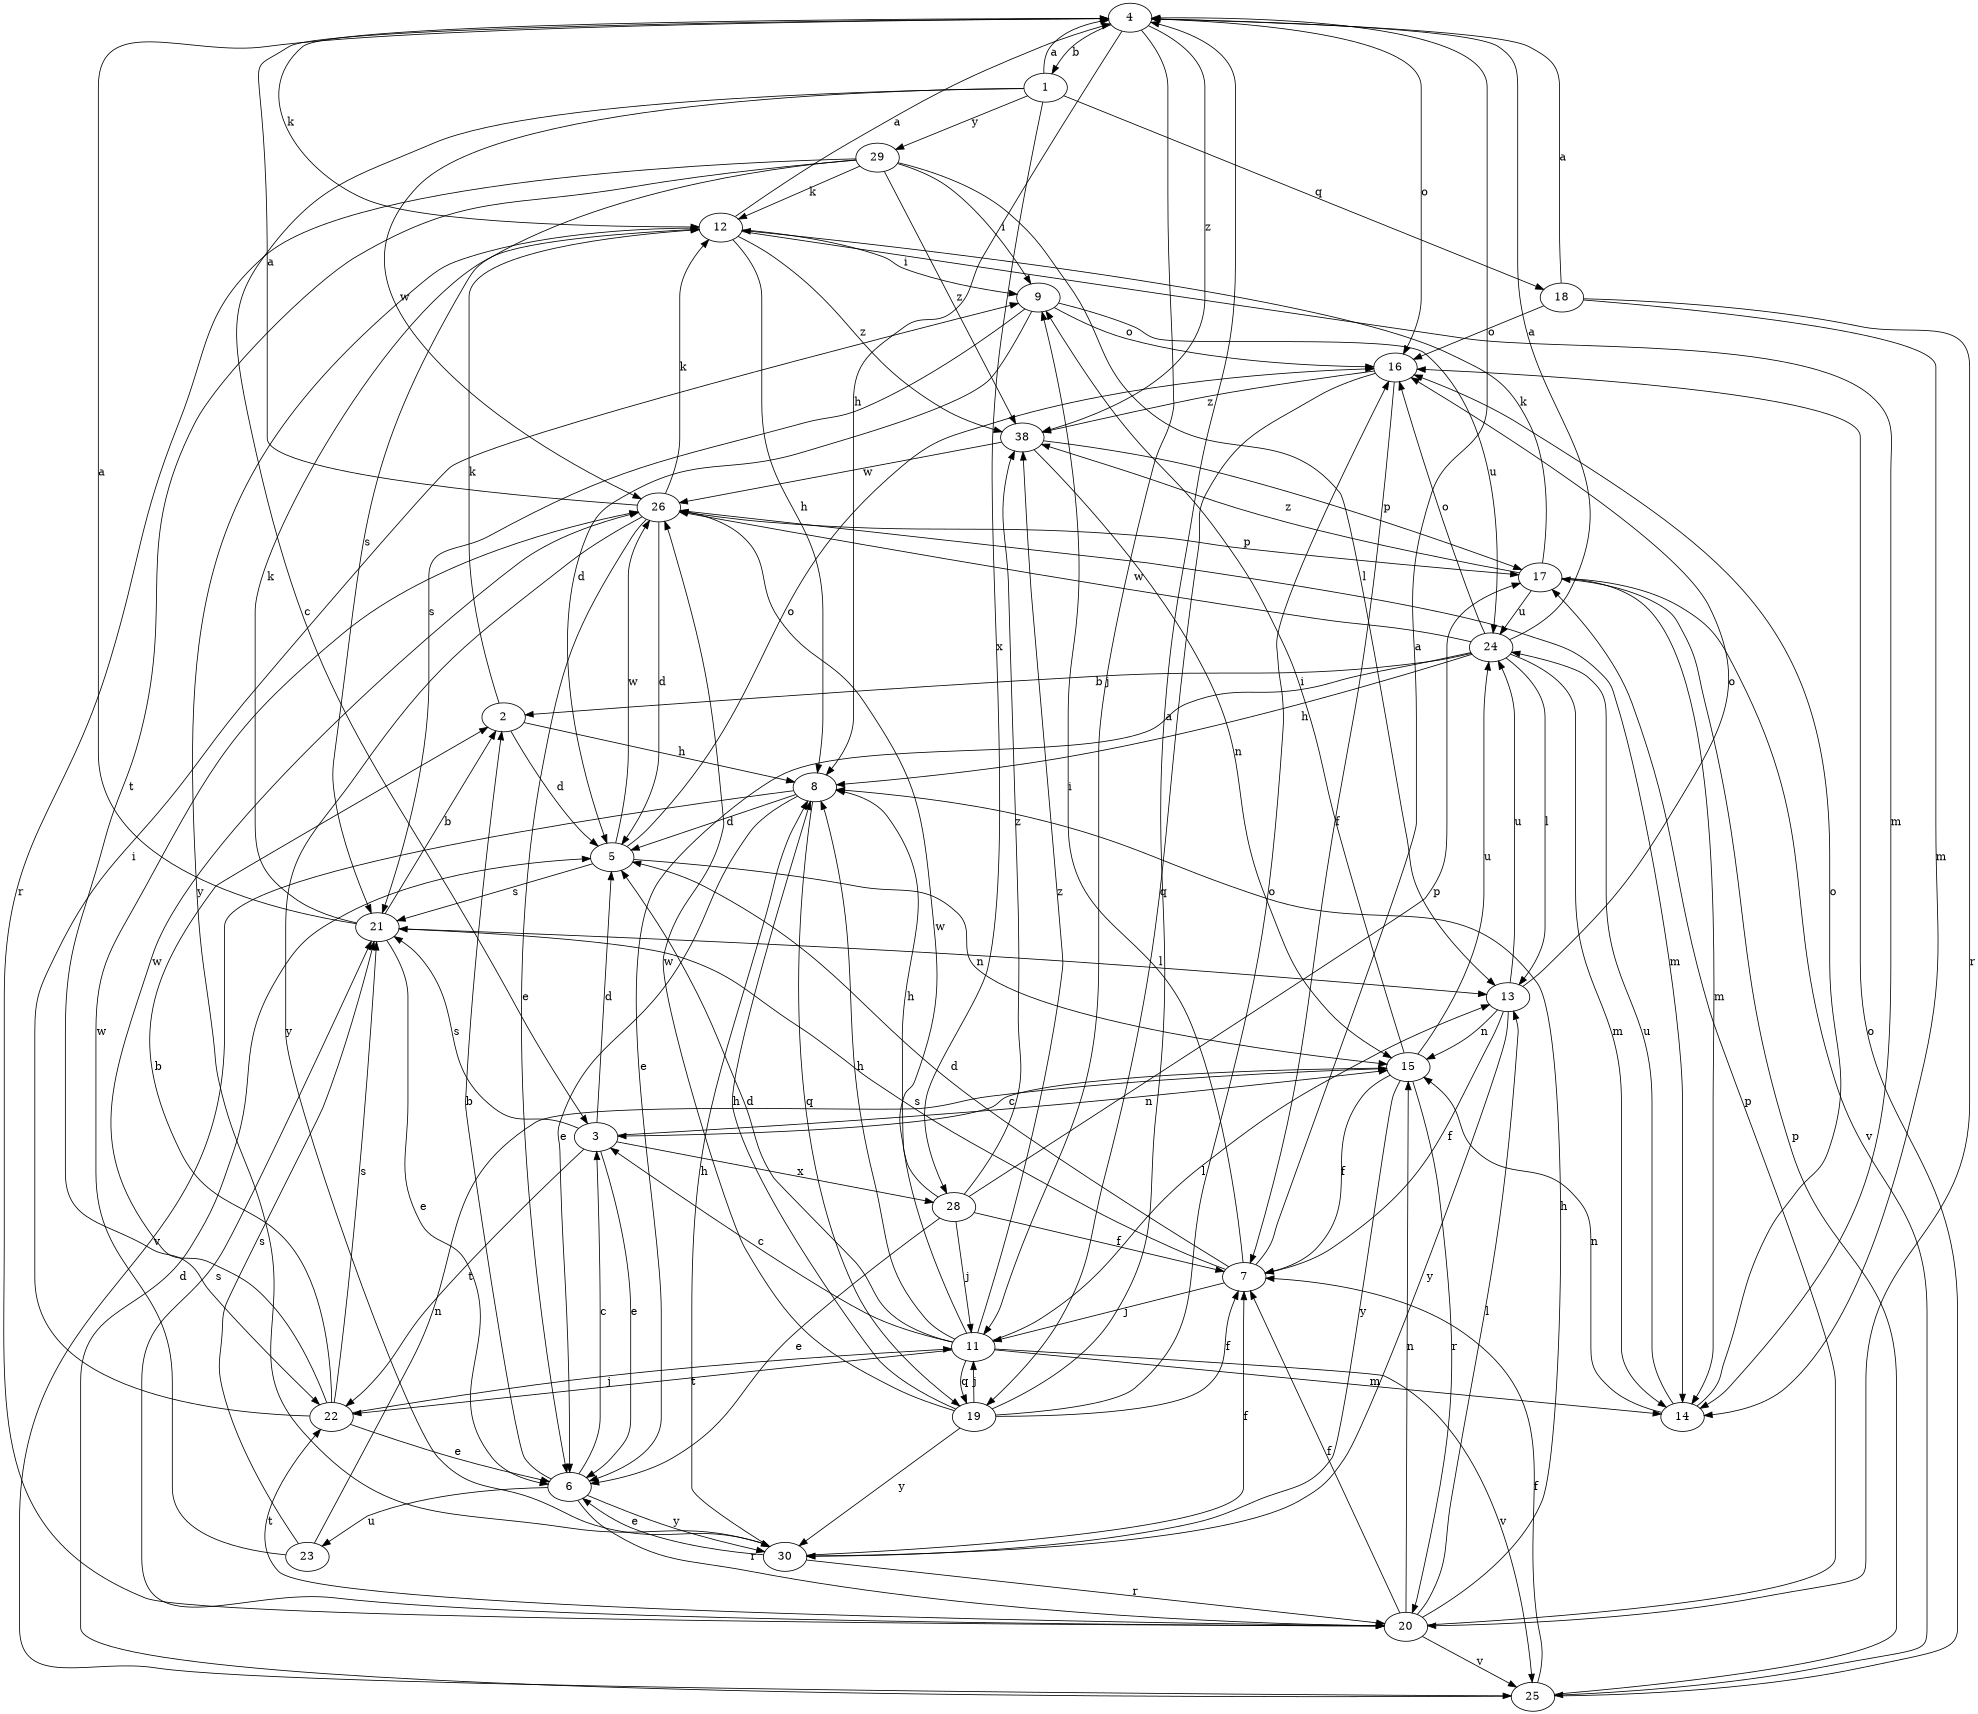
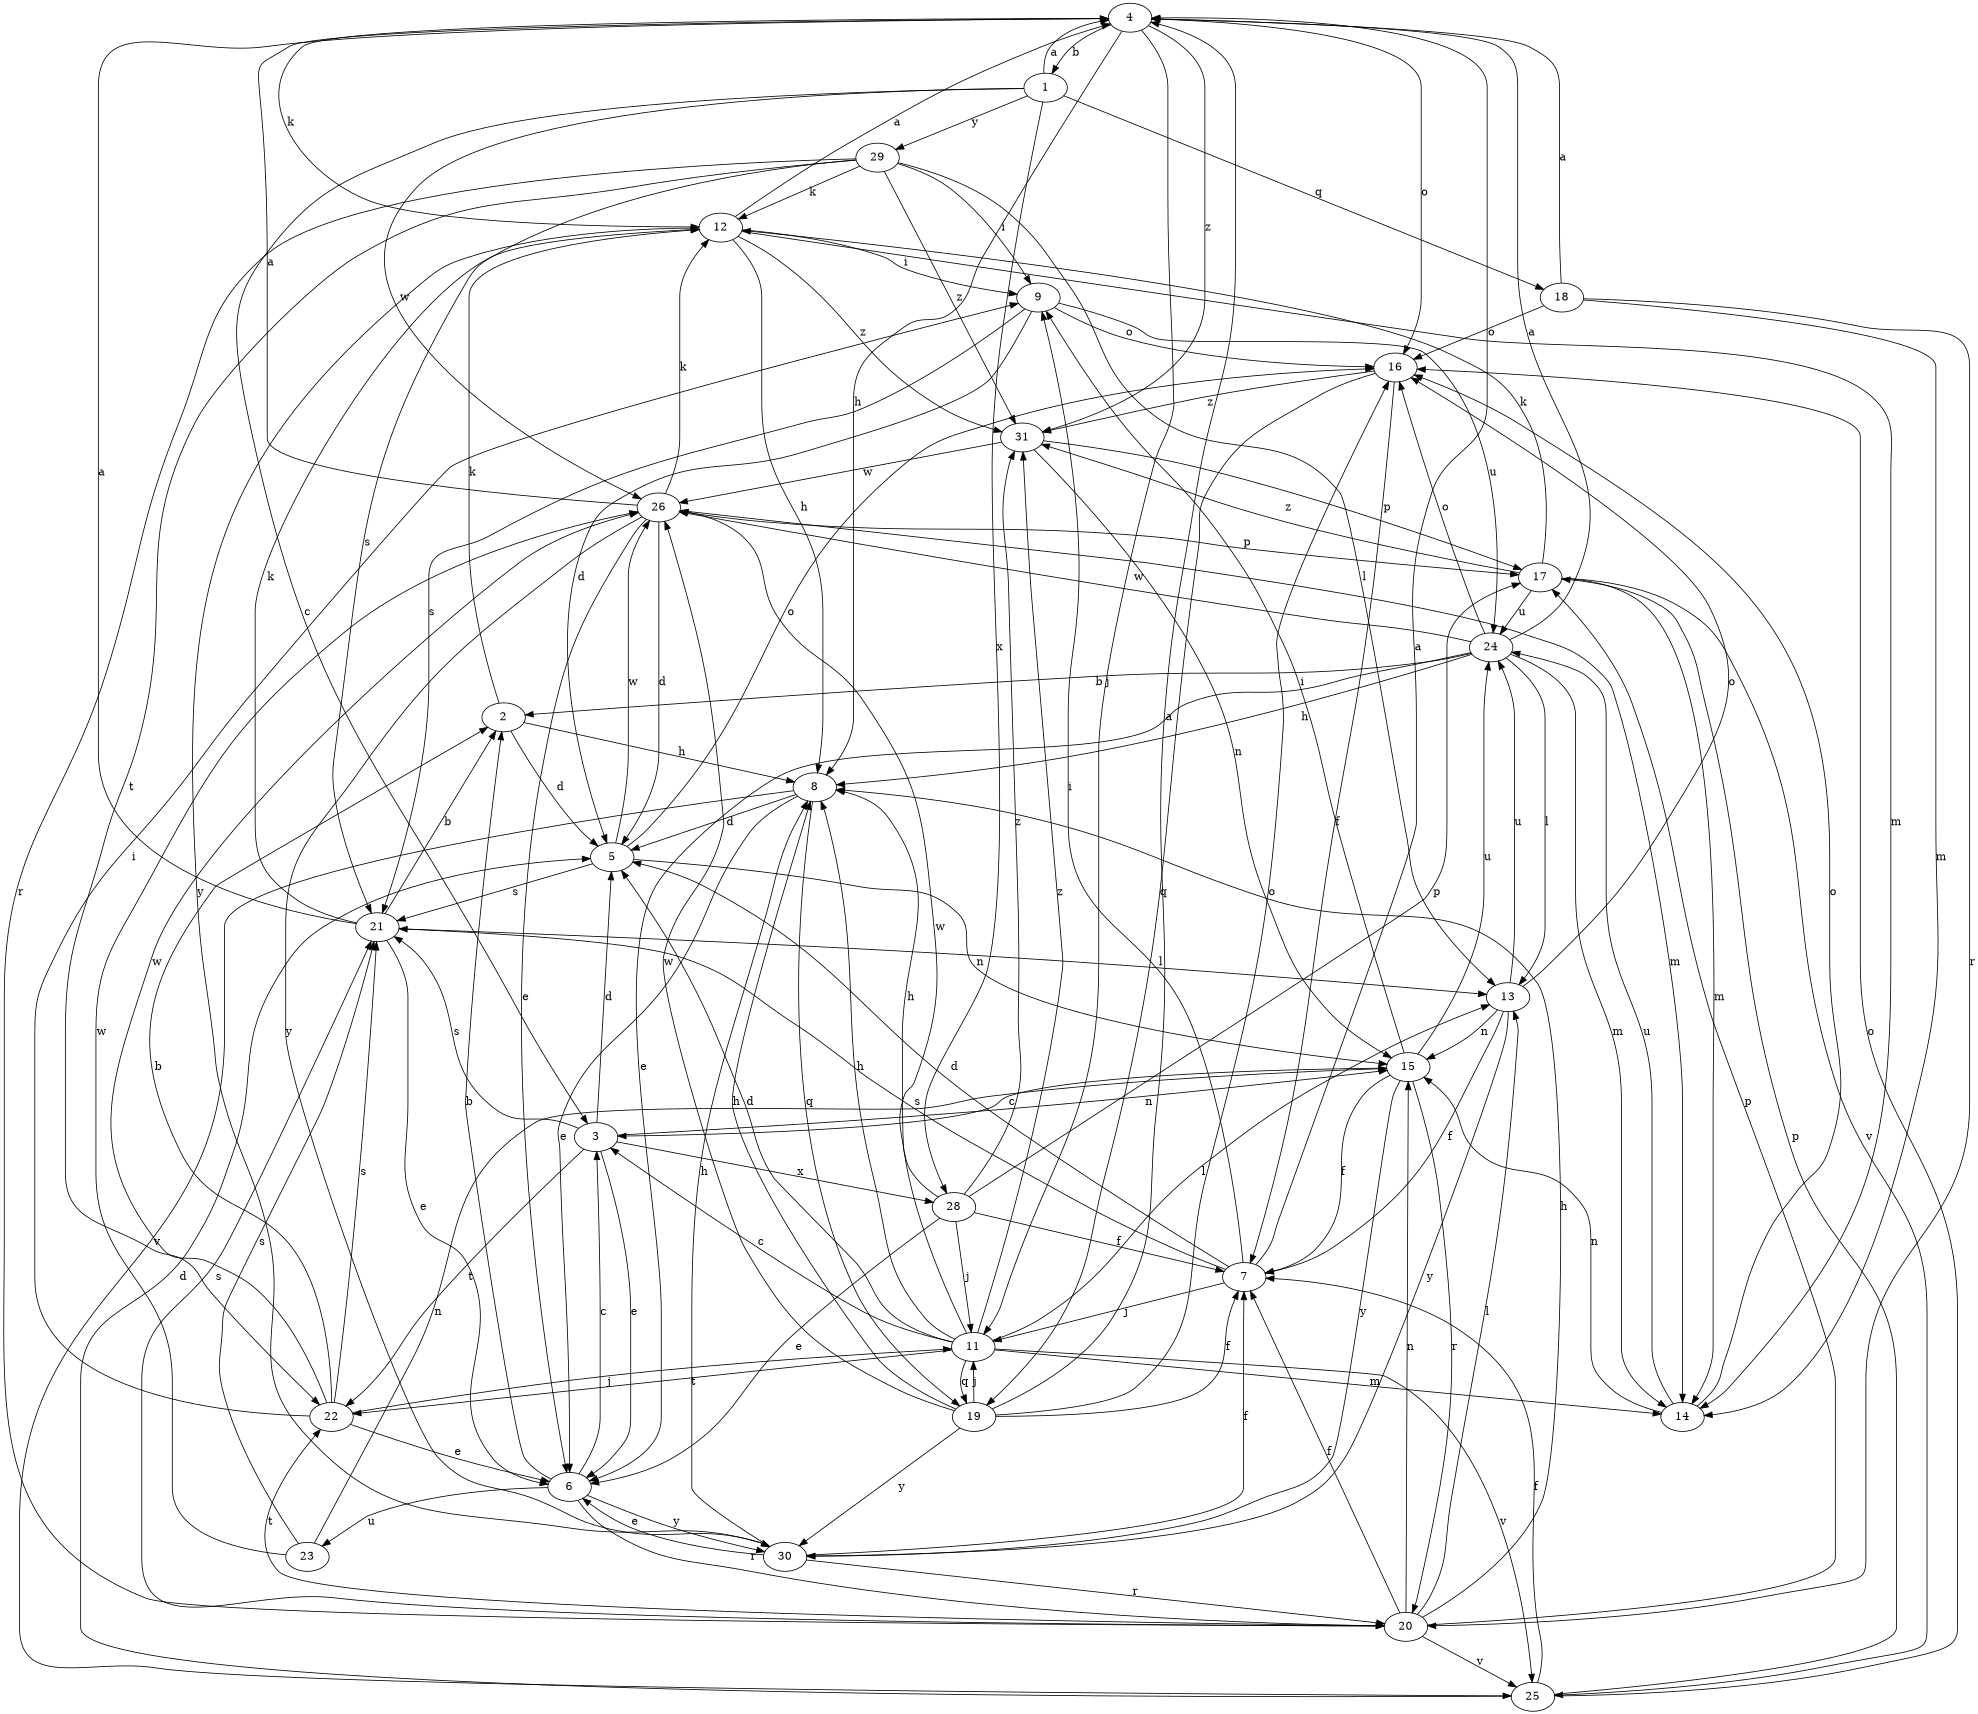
node "38": label "38" -> "31"
